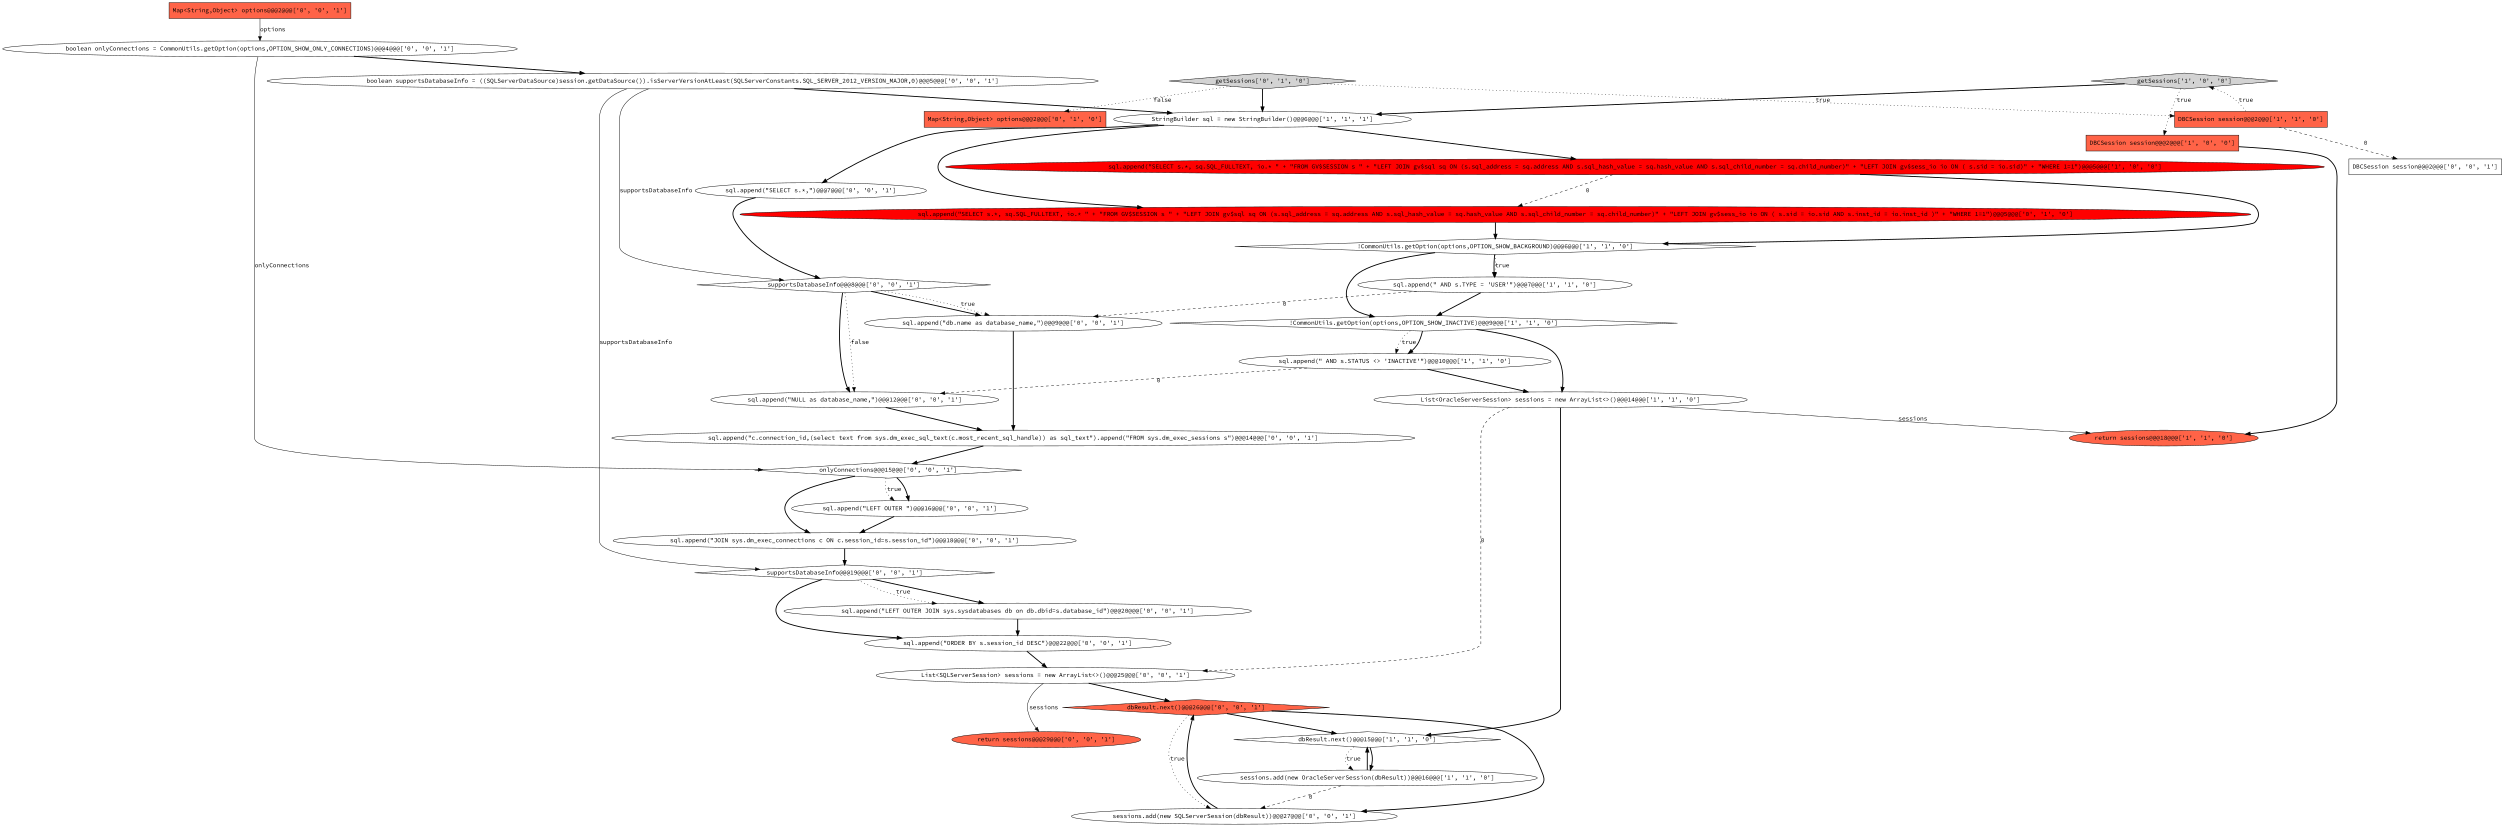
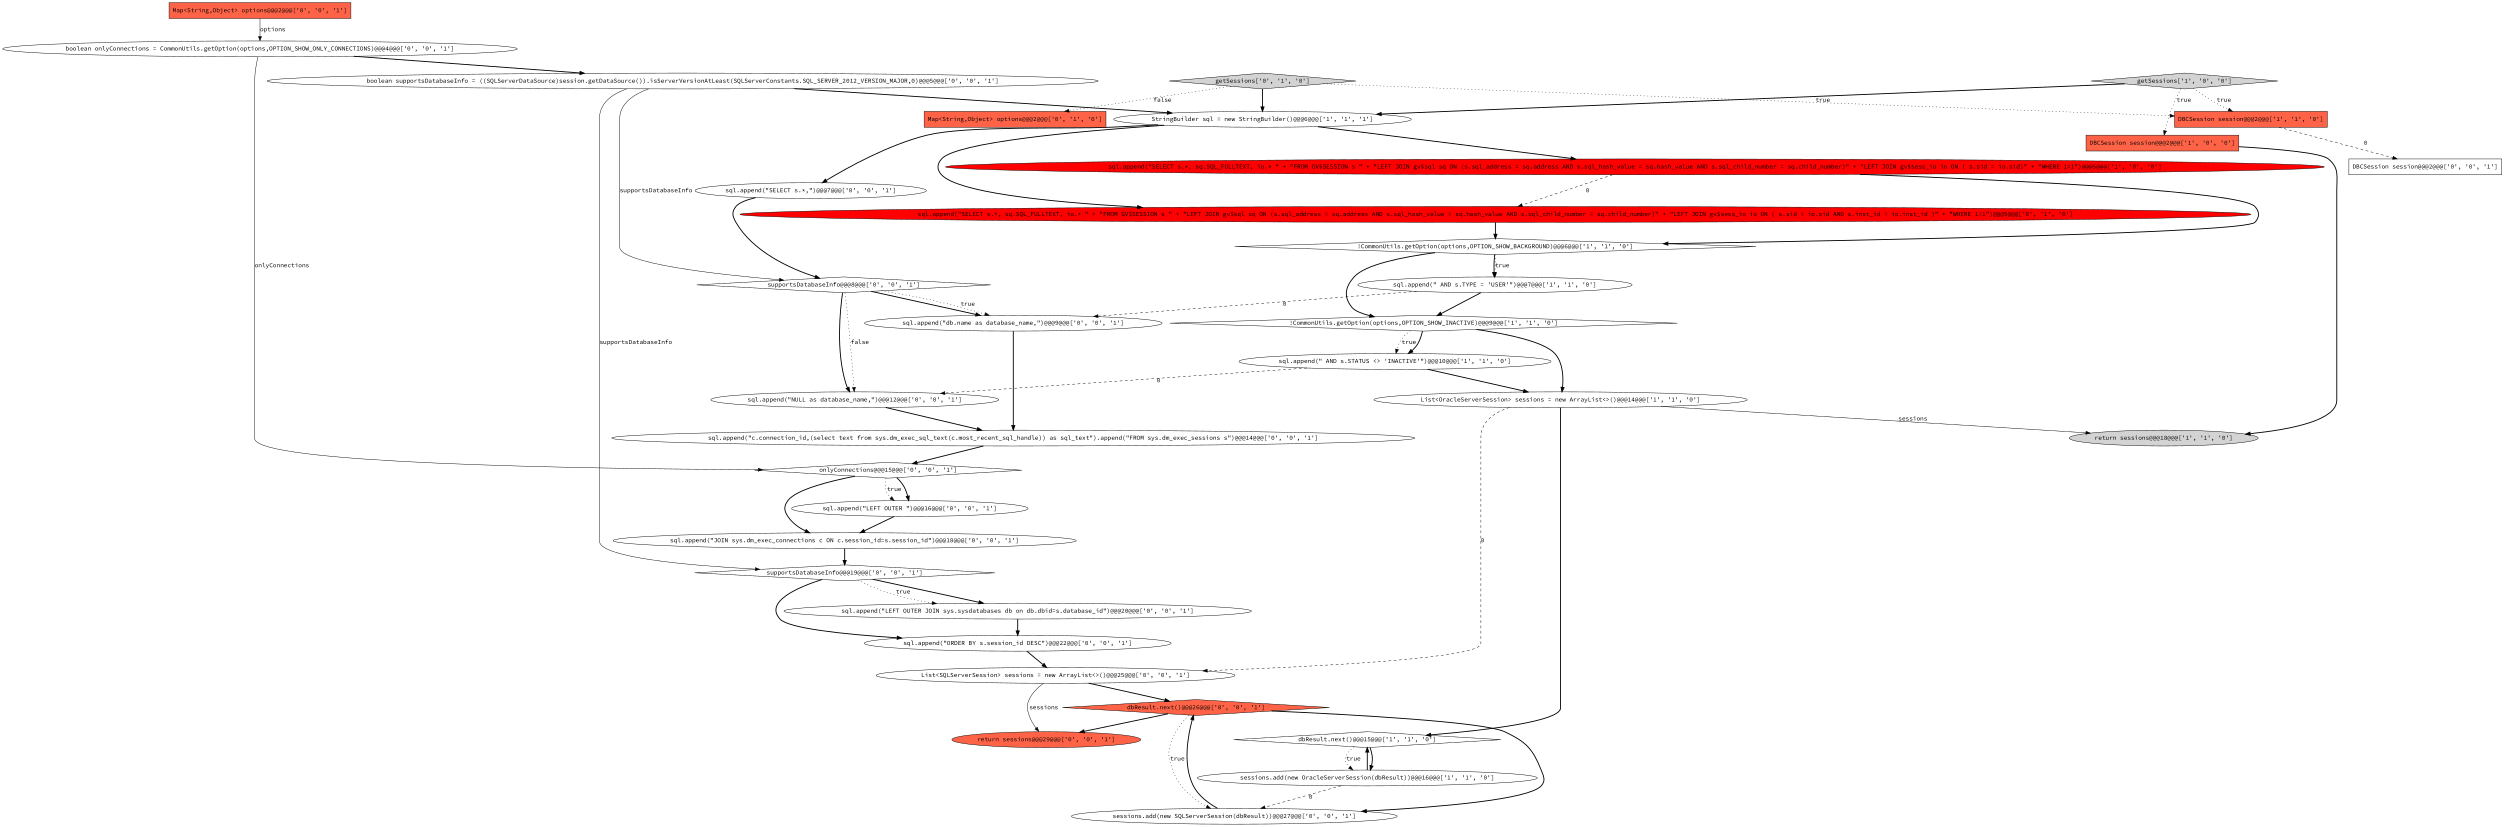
edge "DBCSession session@@@2@@@['1', '1', '0']" -> "getSessions['1', '0', '0']": reversed
node "return sessions@@@18@@@['1', '1', '0']": fillcolor tomato -> lightgray
edge "dbResult.next()@@@26@@@['0', '0', '1']" -> "dbResult.next()@@@15@@@['1', '1', '0']": now "dbResult.next()@@@26@@@['0', '0', '1']" -> "return sessions@@@29@@@['0', '0', '1']"
